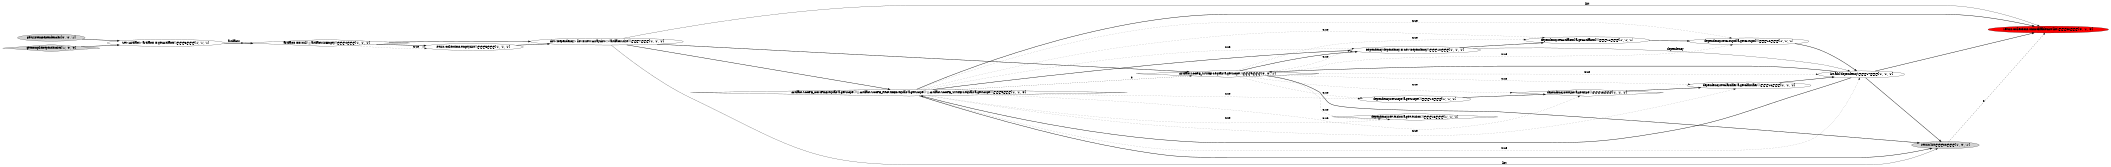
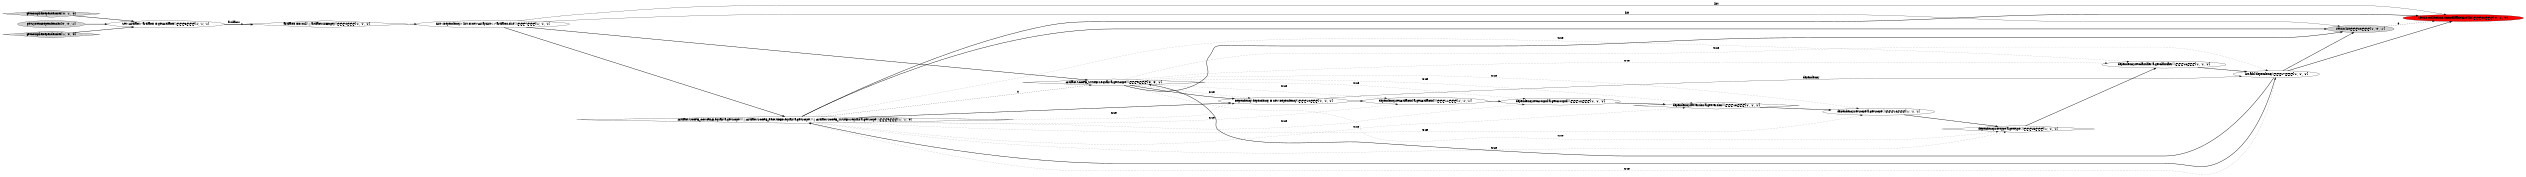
node "getCompileDependencies['0', '1', '0']": added
node "return Collections.emptyList()@@@5@@@['1', '1', '1']": removed
edge "dependency.setGroupId(a.getGroupId())@@@12@@@['1', '1', '1']" -> "list.add(dependency)@@@17@@@['1', '1', '1']": now "dependency.setGroupId(a.getGroupId())@@@12@@@['1', '1', '1']" -> "dependency.setVersion(a.getVersion())@@@13@@@['1', '1', '1']"
edge "dependency.setVersion(a.getVersion())@@@13@@@['1', '1', '1']" -> "dependency.setScope(a.getScope())@@@14@@@['1', '1', '1']": added
